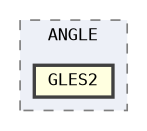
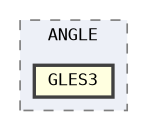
node "GLES2": label "GLES2" -> "GLES3"
